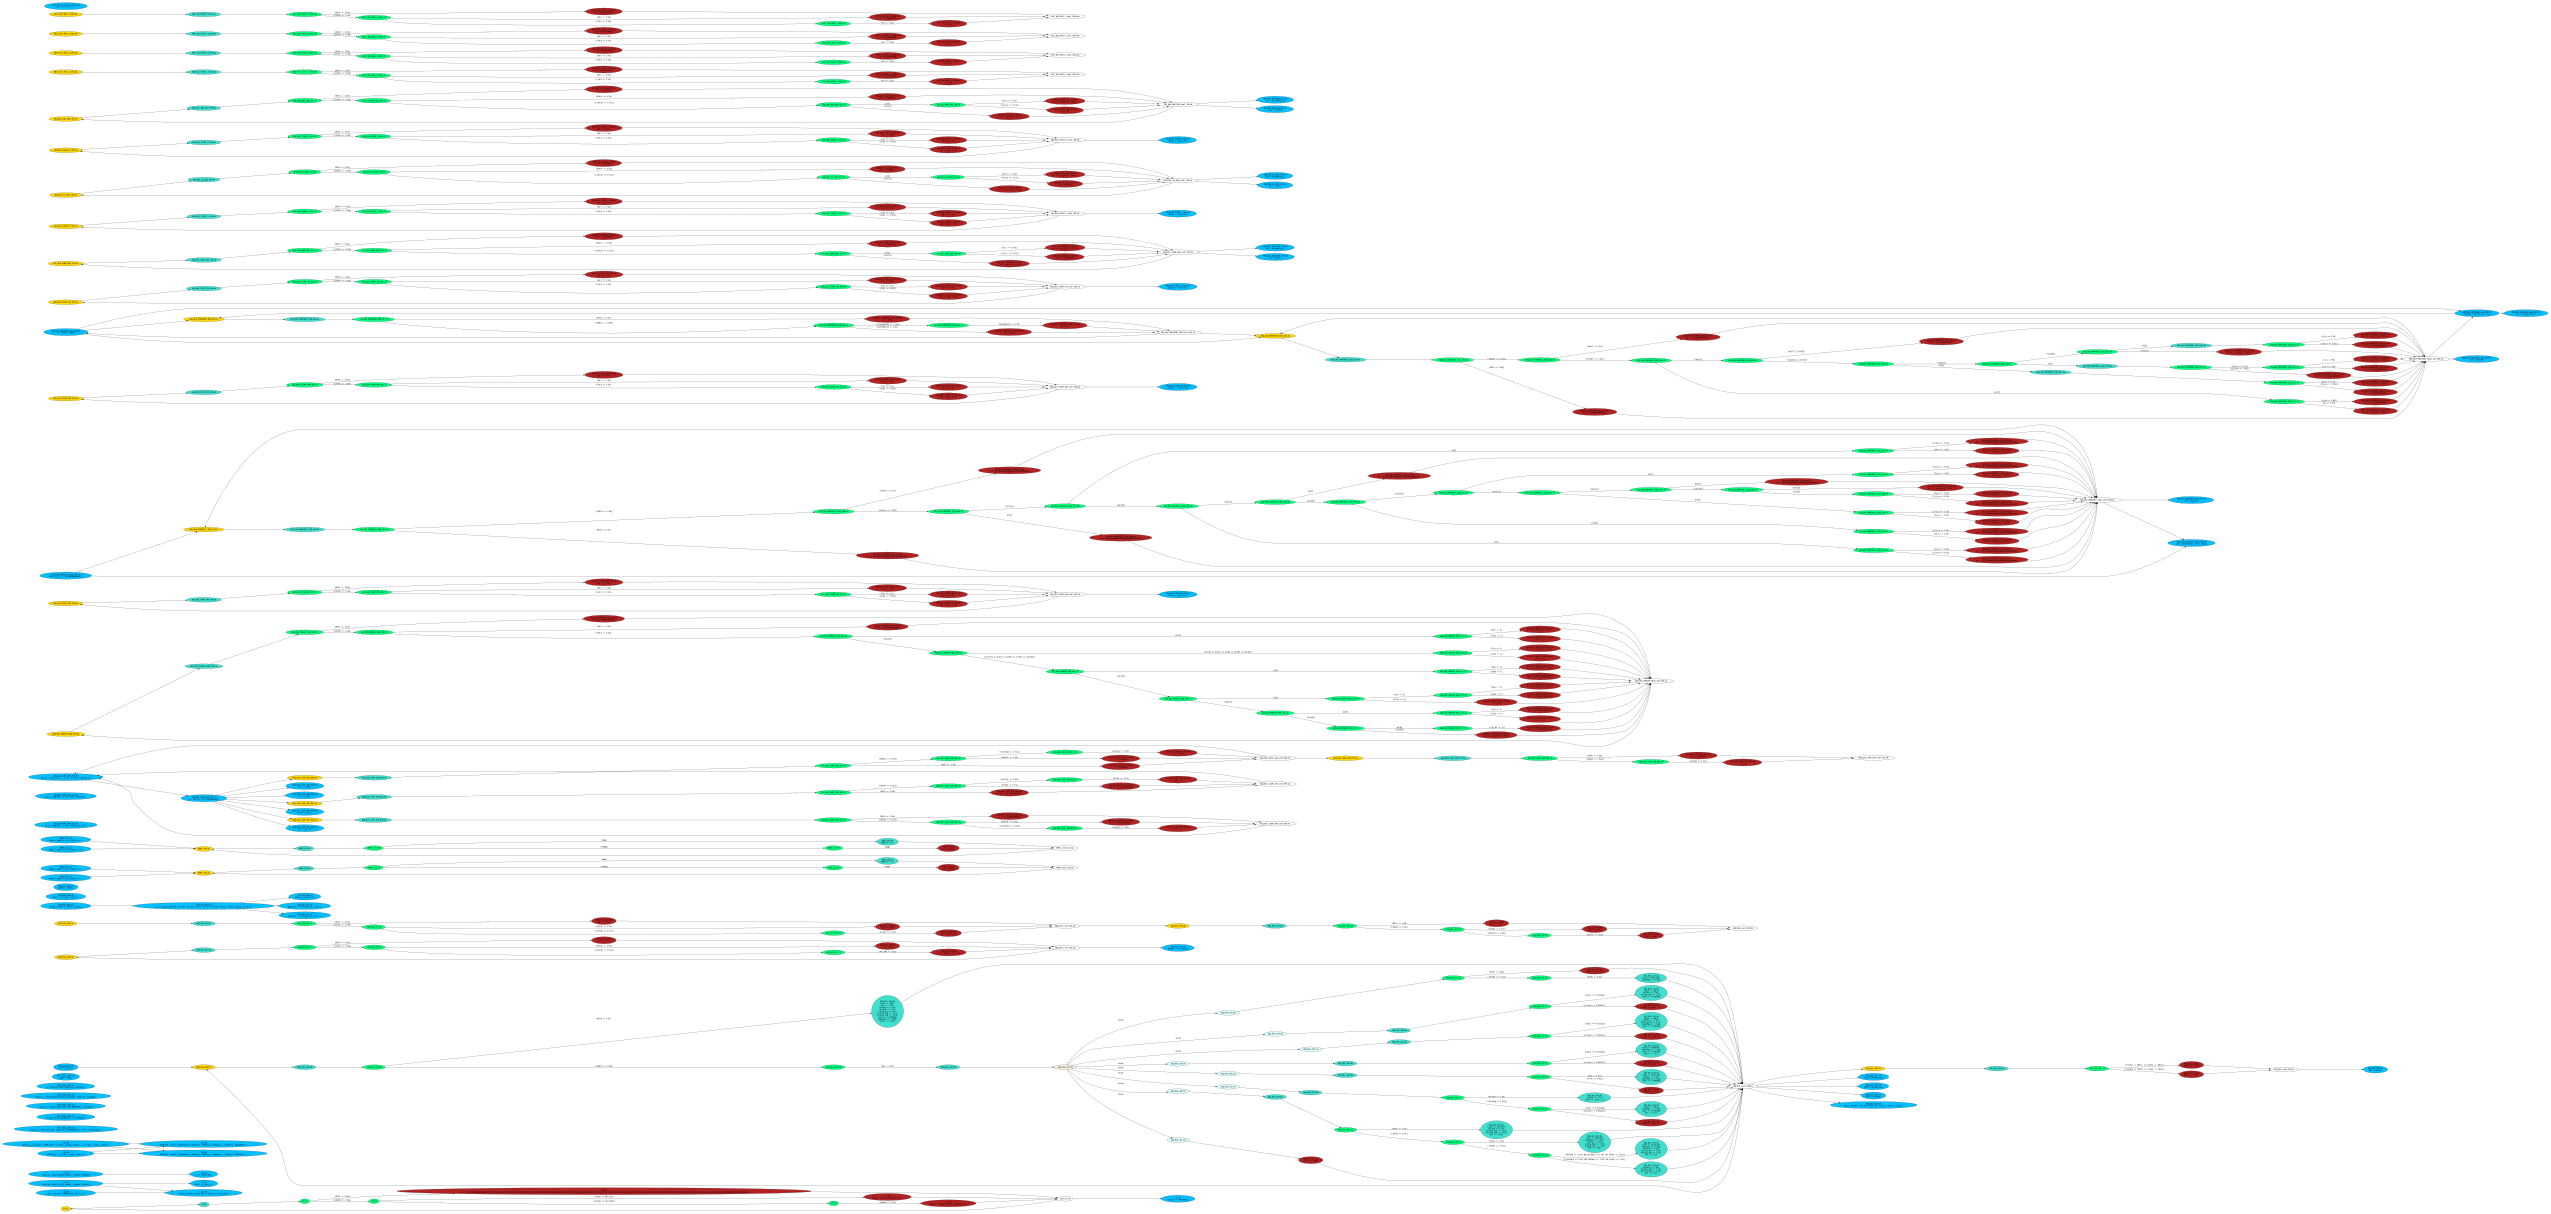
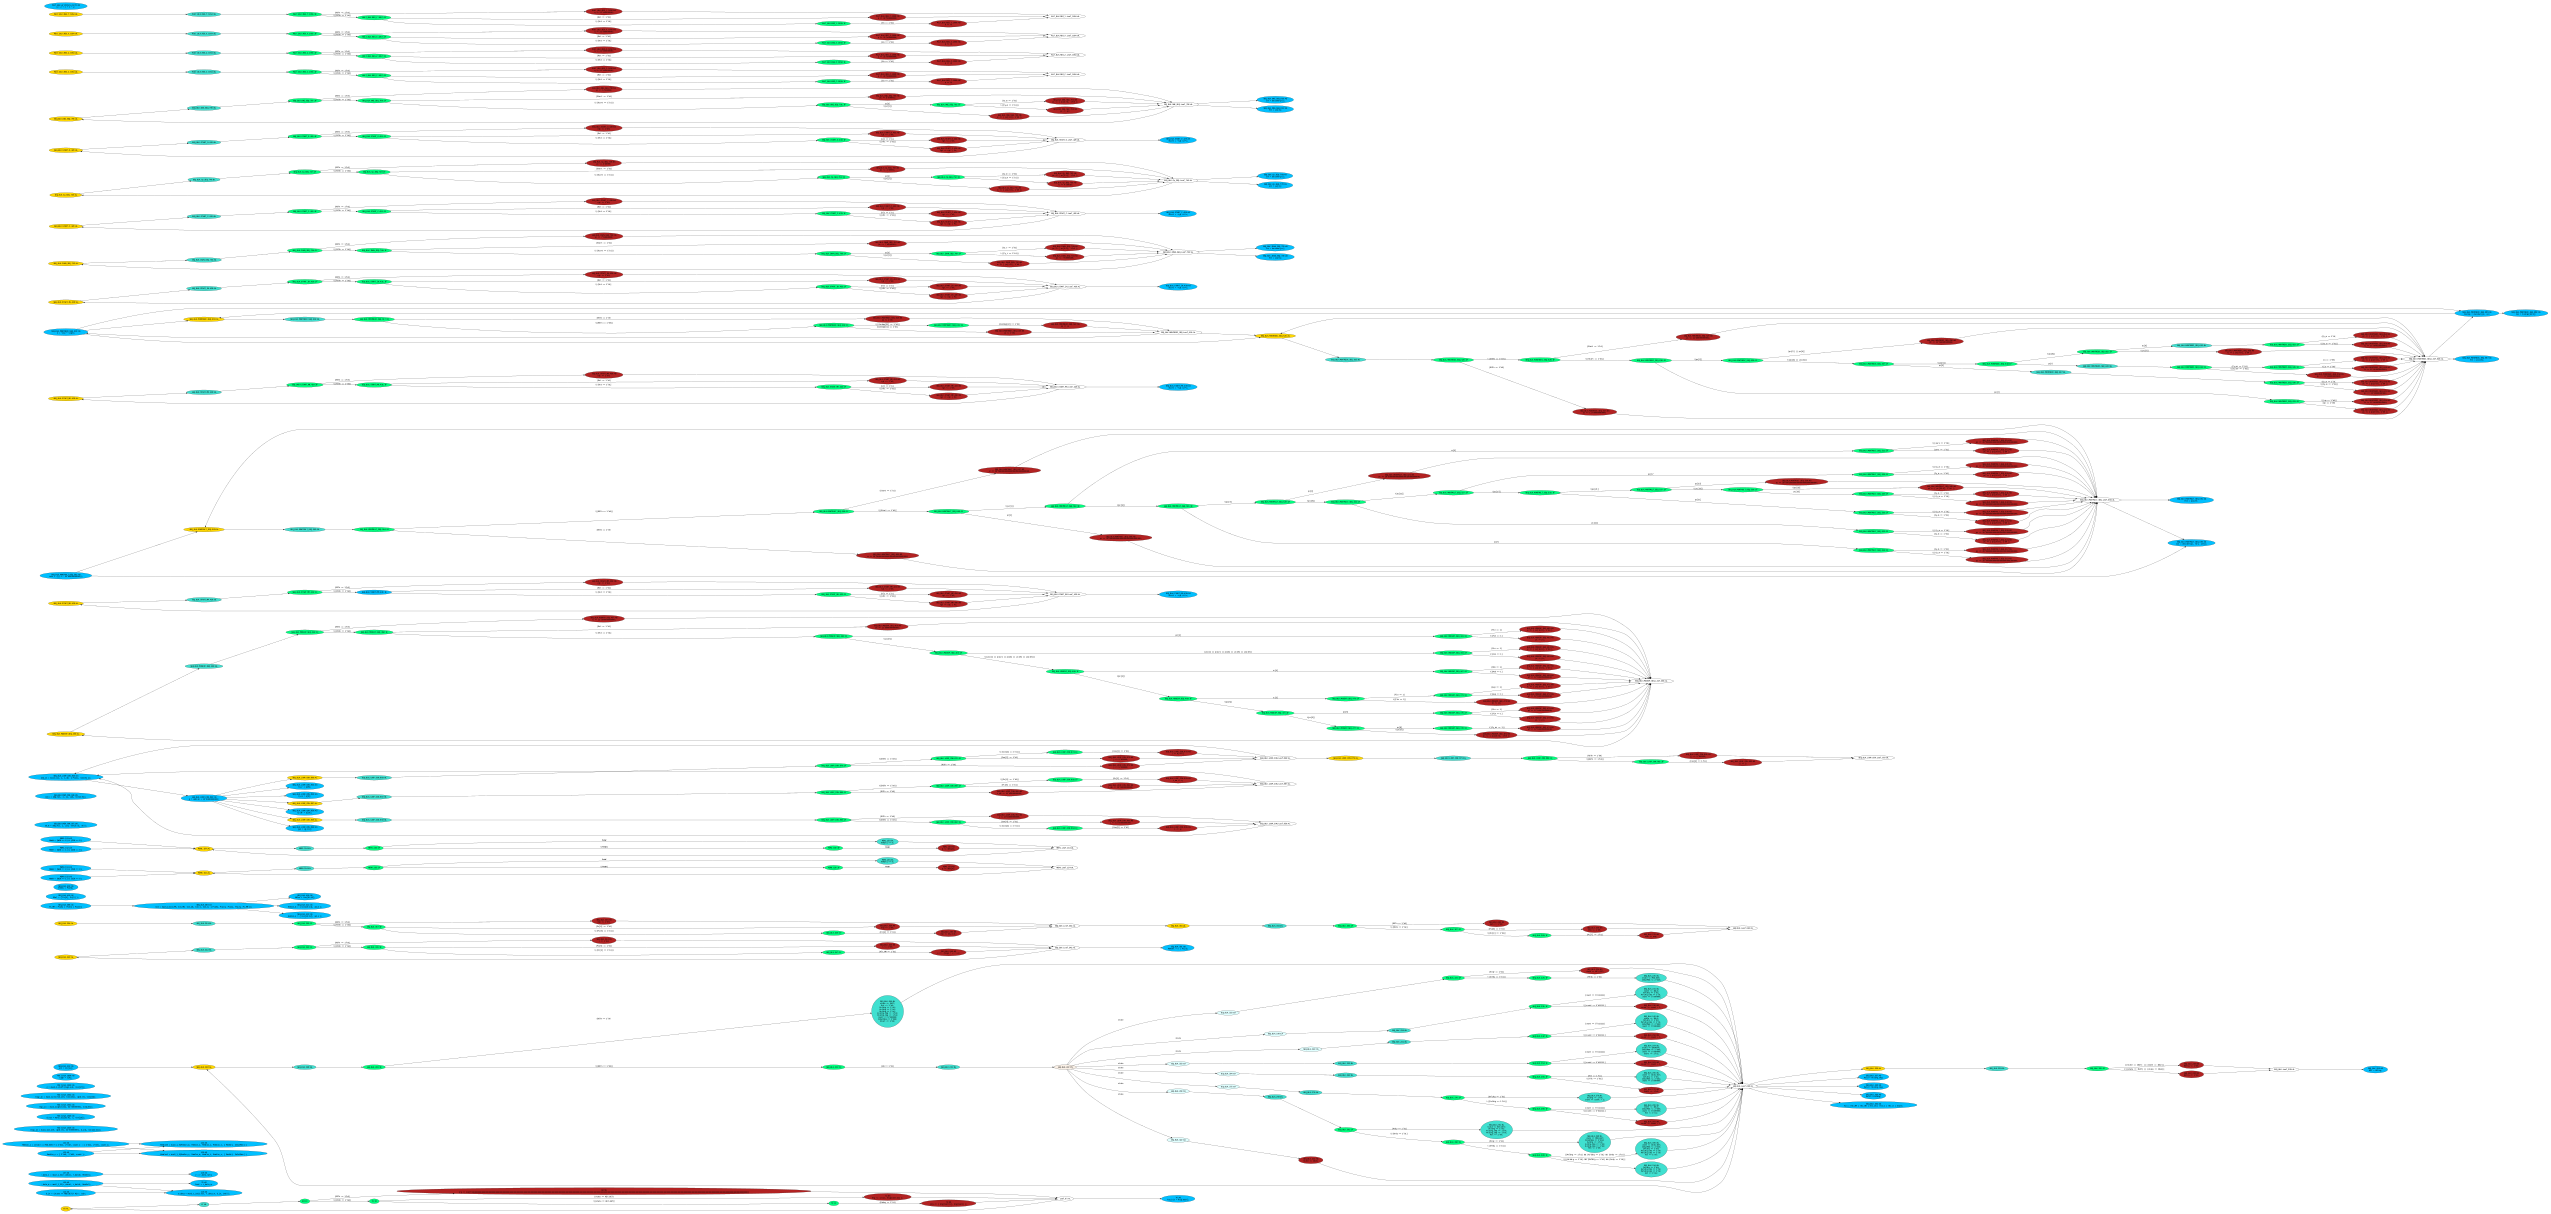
node "SEQ_BLK.START_MM.431:IF": fillcolor springgreen -> deepskyblue
